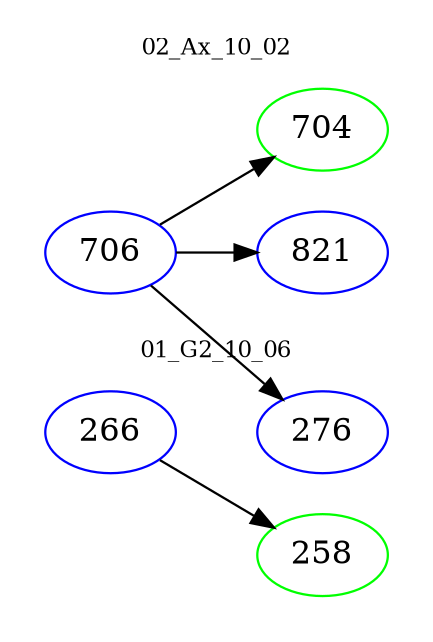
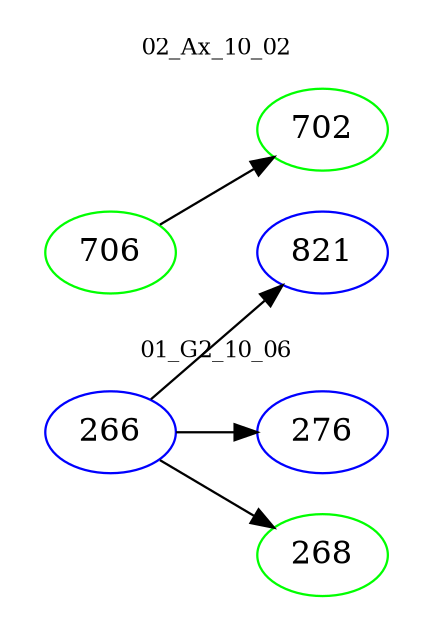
node "704": label "704" -> "702"
node "706": color blue -> green
edge "706" -> "821": now "266" -> "821"
edge "706" -> "276": now "266" -> "276"
node "258": label "258" -> "268"
